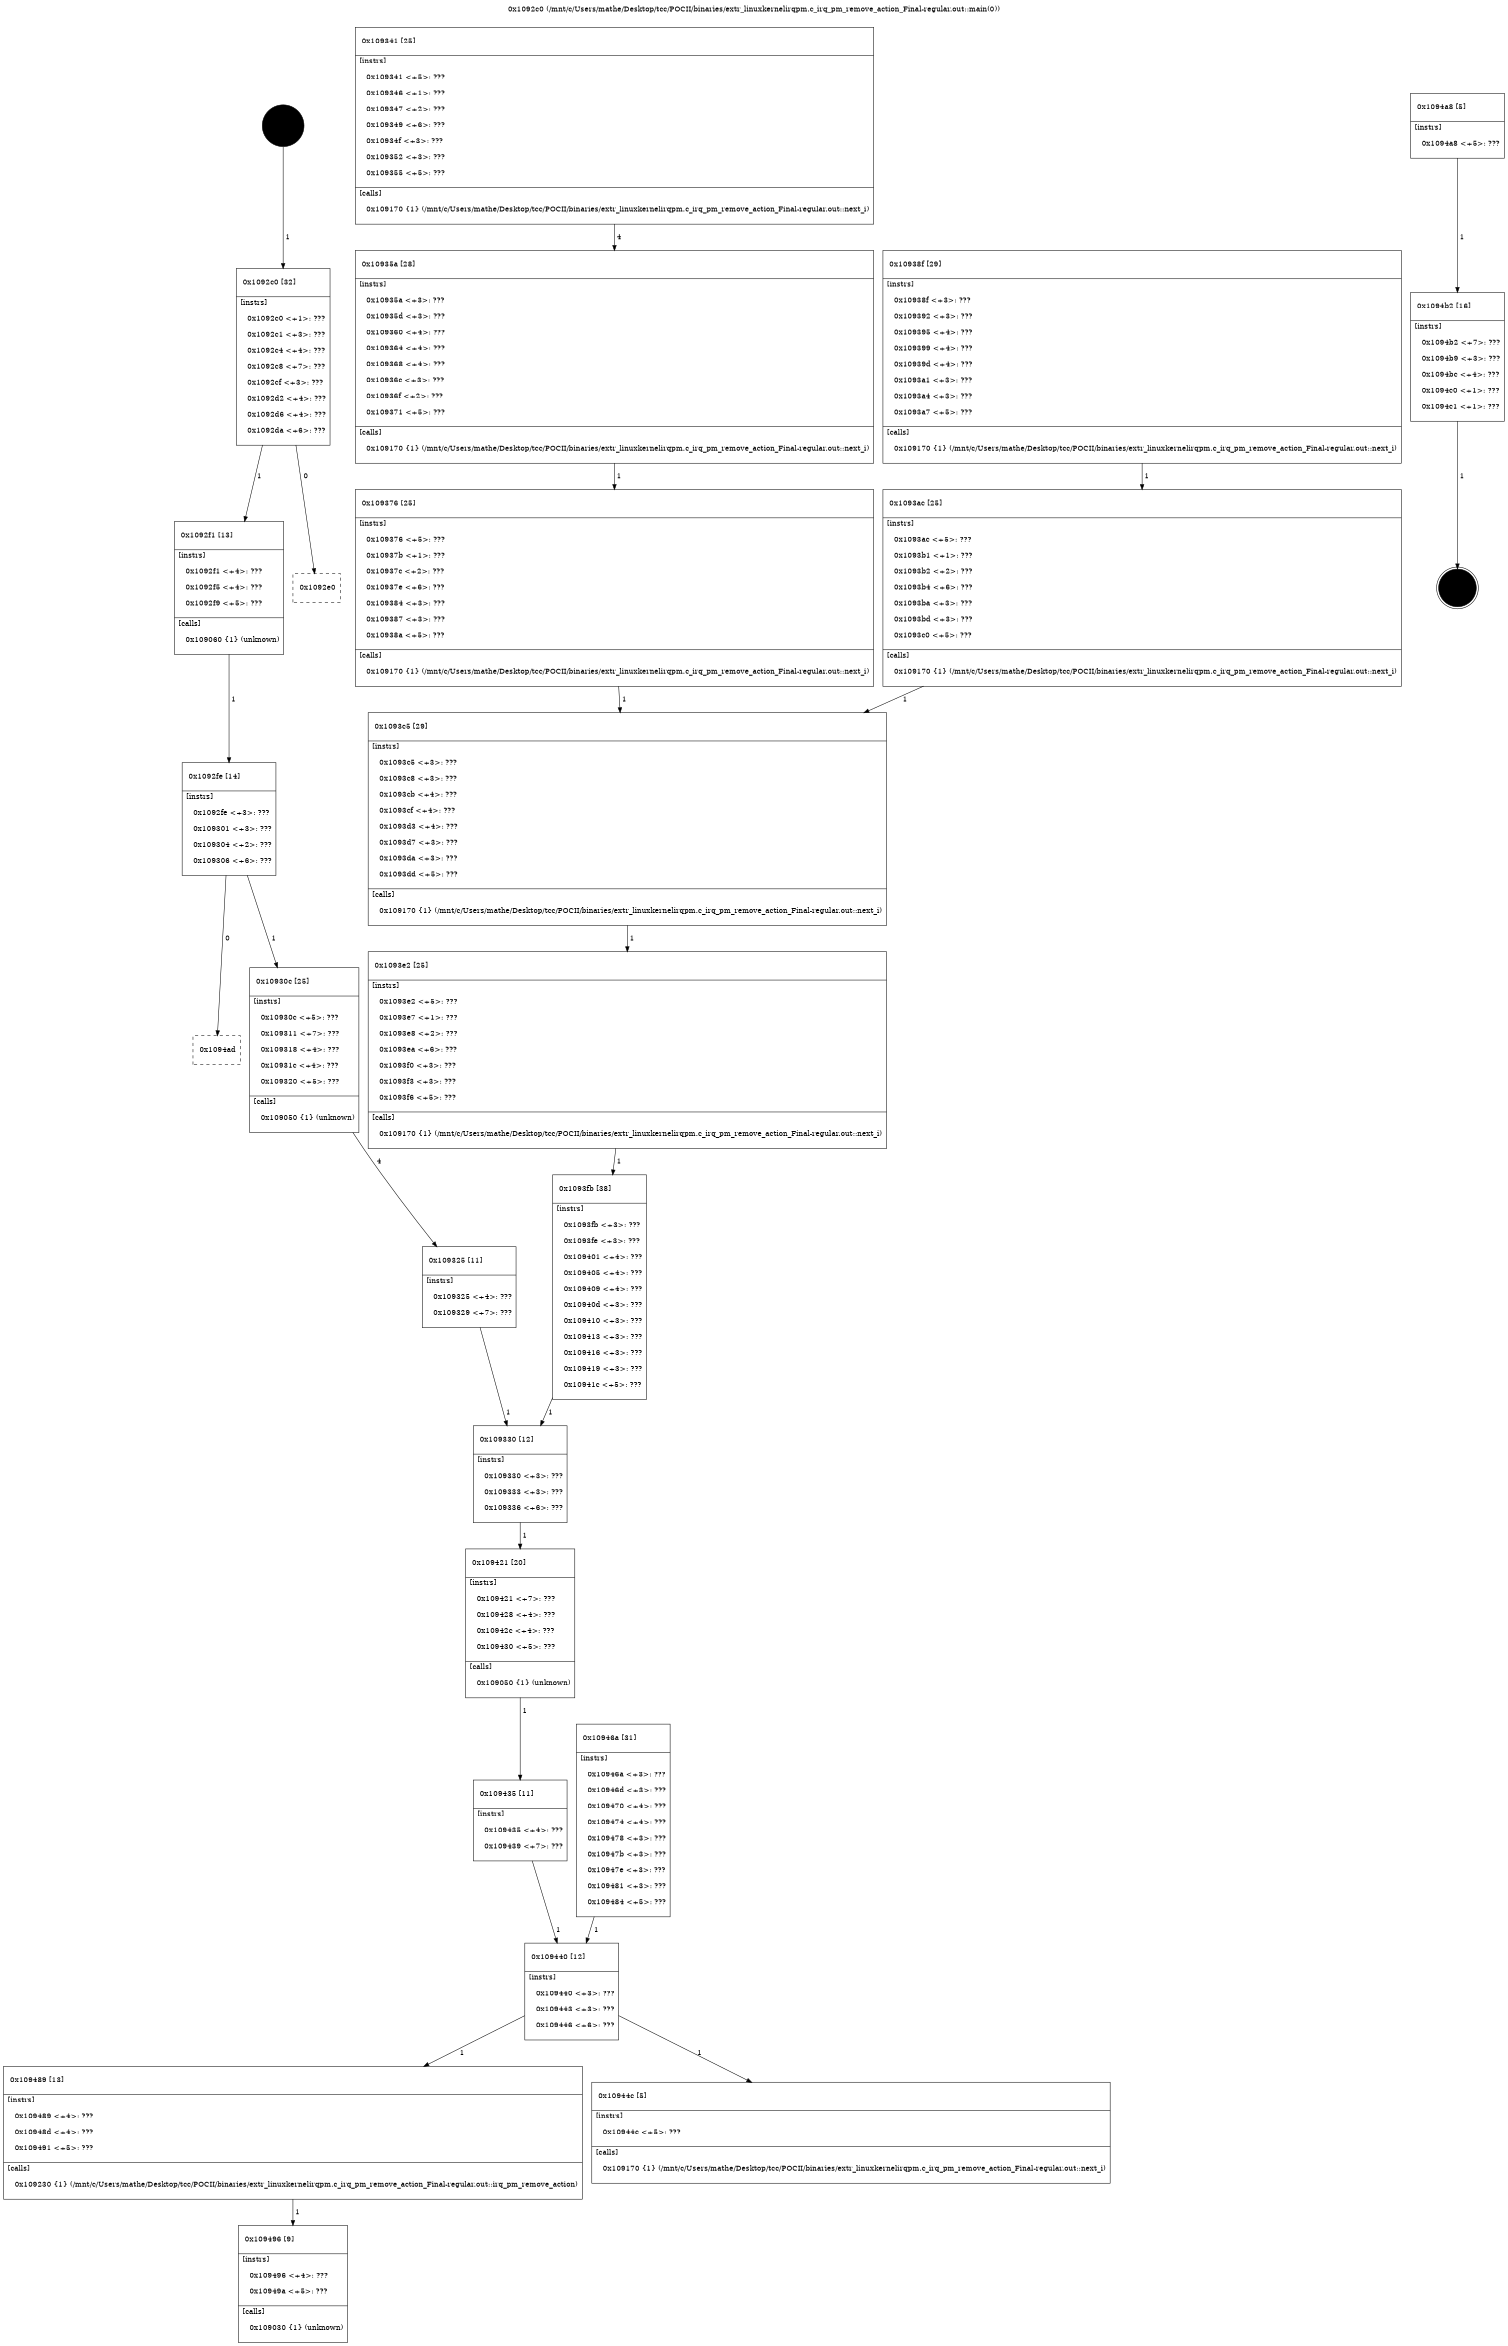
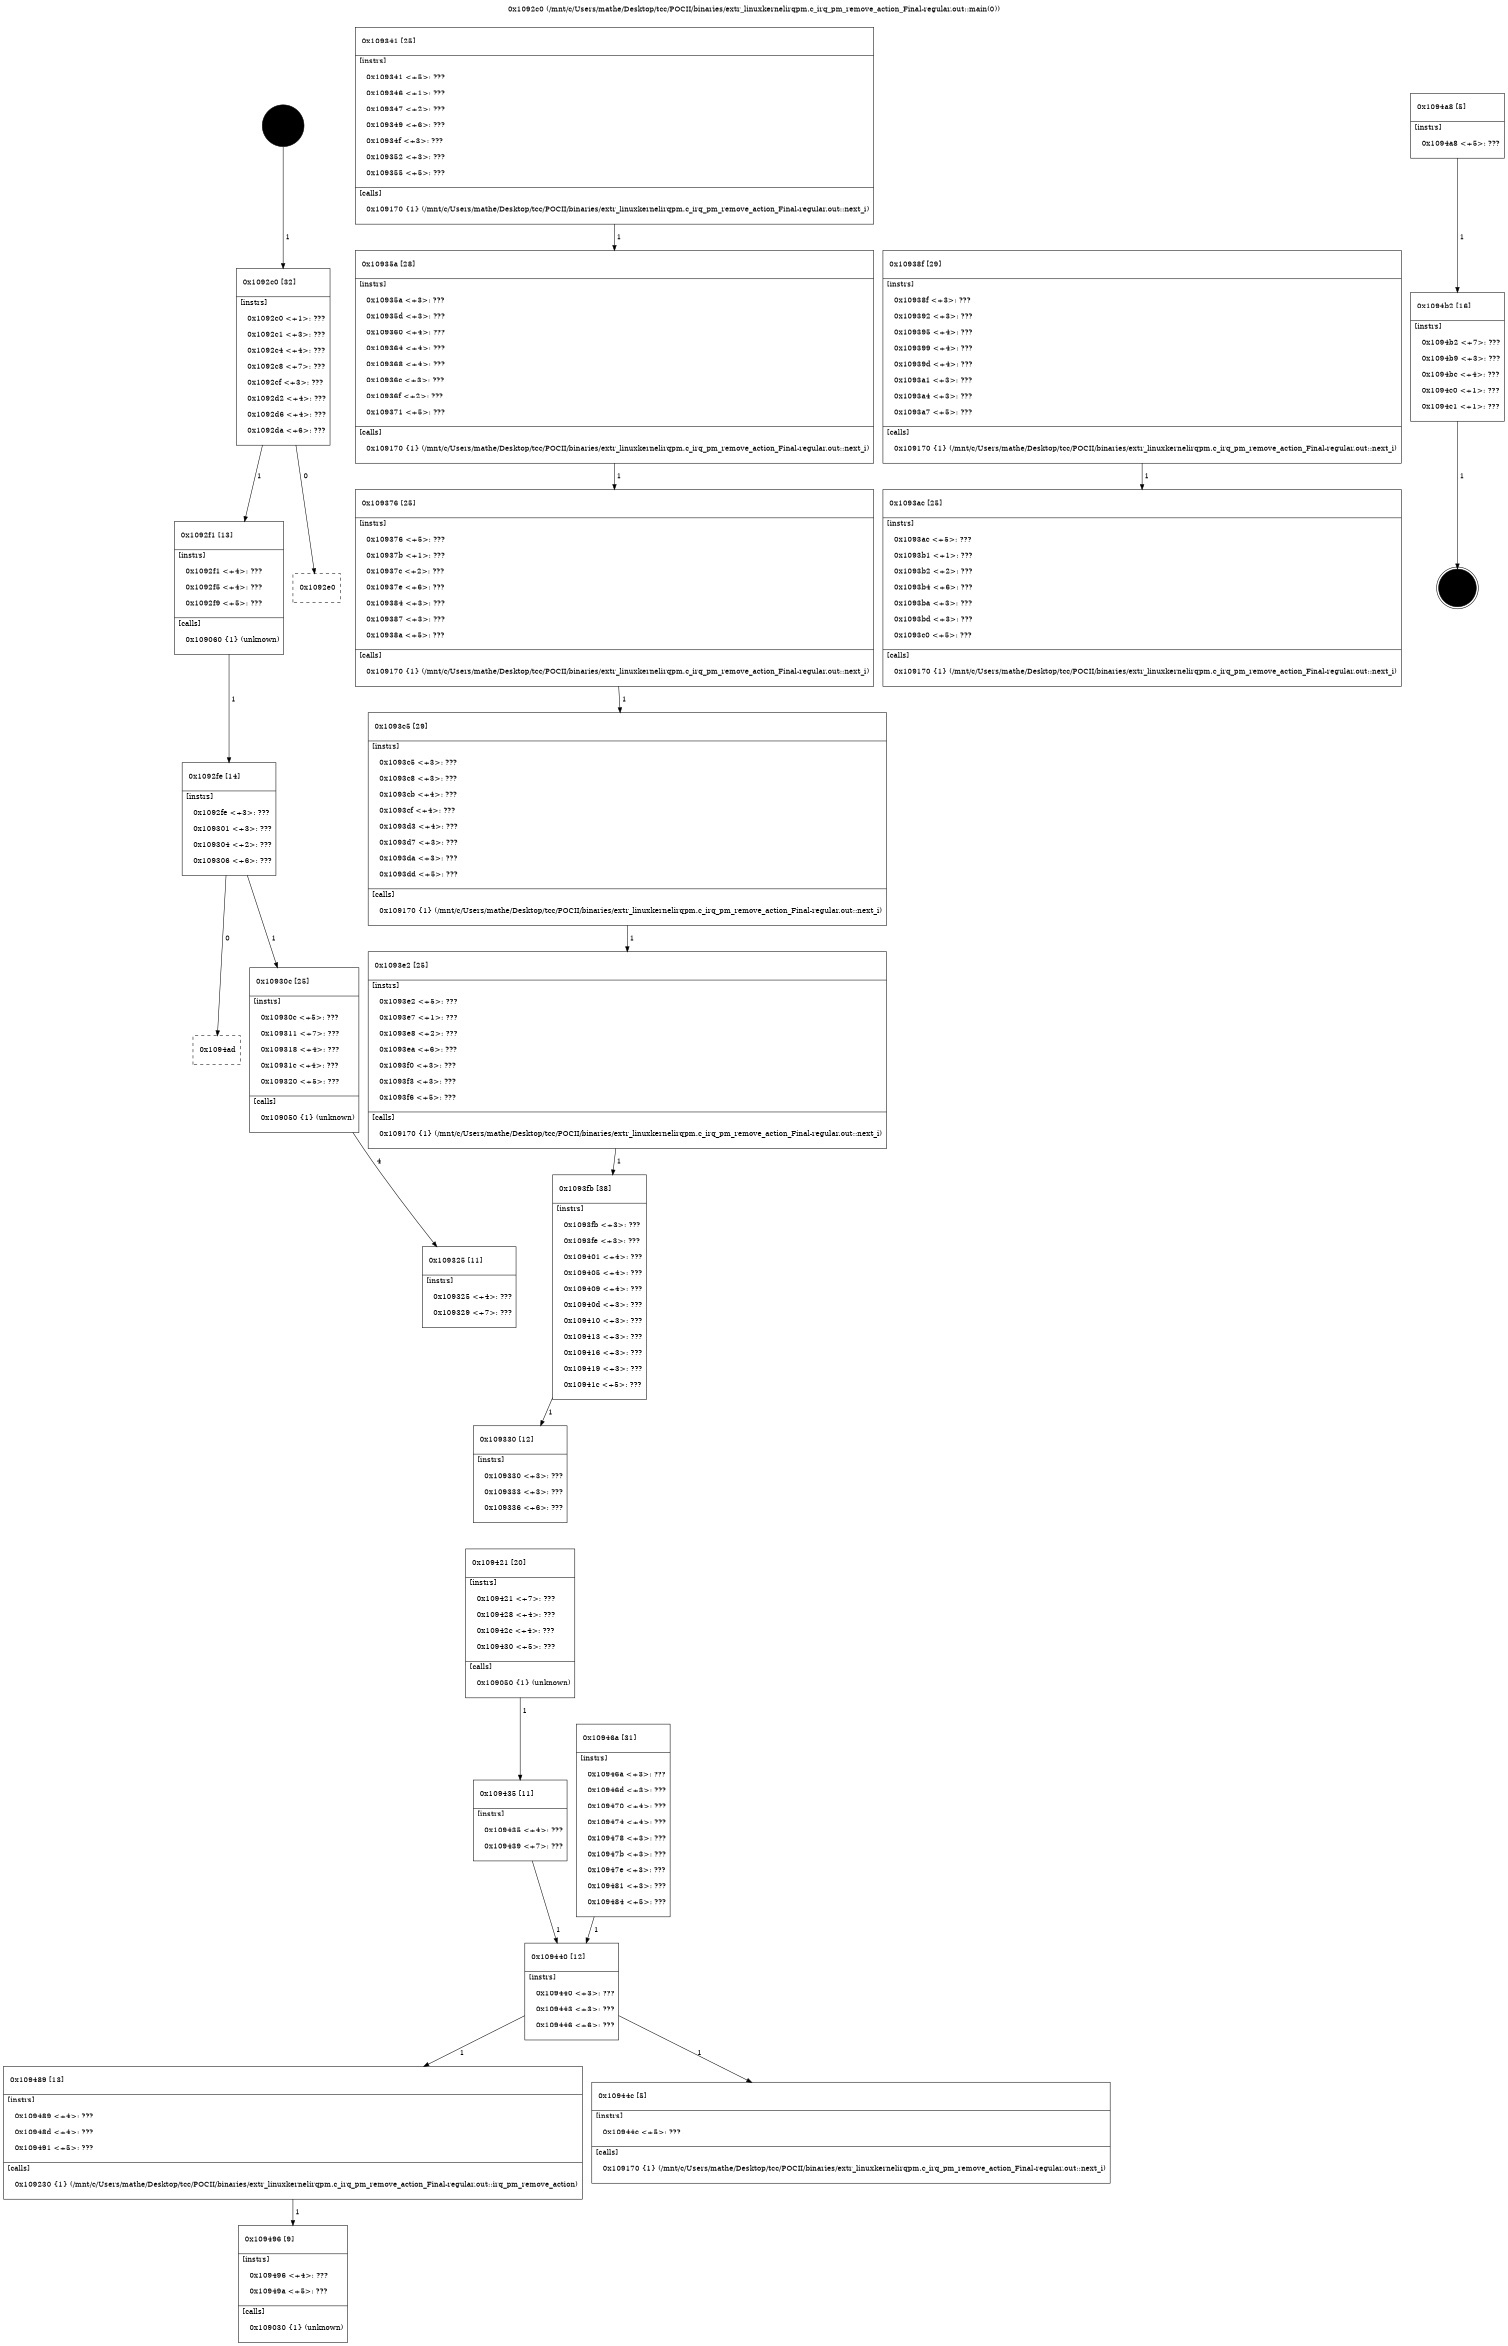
edge "0x109341 [25]" -> "0x10935a [28]": label " 4" -> " 1"
edge "0x1093ac [25]" -> "0x1093c5 [29]": removed, label "1"
edge "0x109325 [11]" -> "0x109330 [12]": removed, label "1"
edge "0x109330 [12]" -> "0x109421 [20]": removed, label "1"
